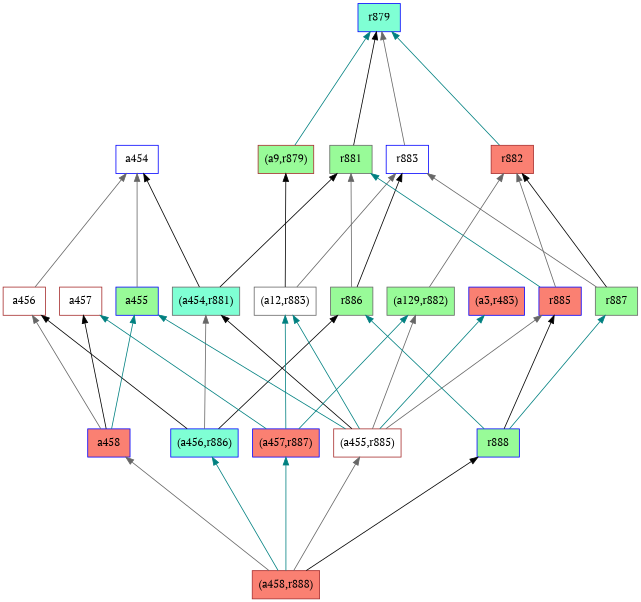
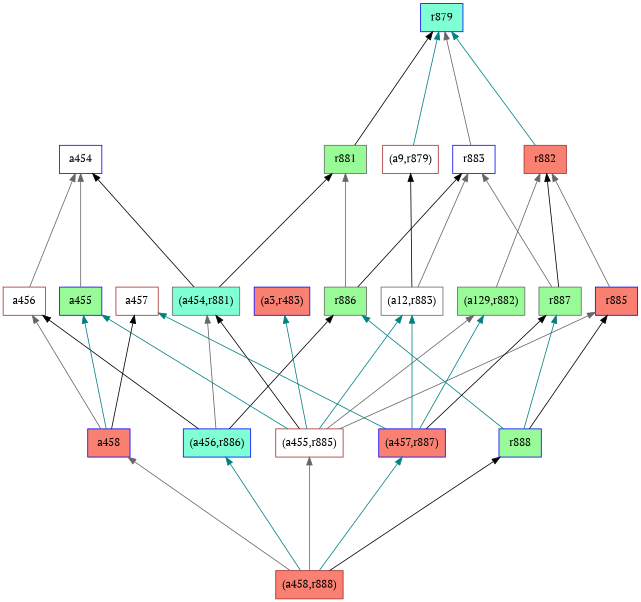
node "(a9,r879)": fillcolor palegreen -> white
edge "r885" -> "r881": removed
edge "(a457,r887)" -> "r887": added
